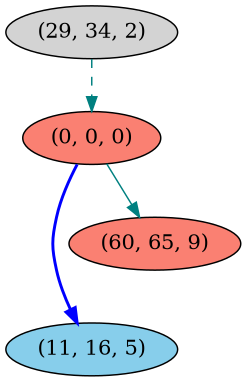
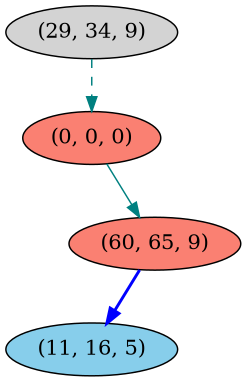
node "(29, 34, 2)": label "(29, 34, 2)" -> "(29, 34, 9)"
edge "(0, 0, 0)" -> "(11, 16, 5)": now "(60, 65, 9)" -> "(11, 16, 5)"
